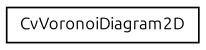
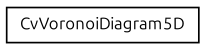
node "CvVoronoiDiagram2D": label "CvVoronoiDiagram2D" -> "CvVoronoiDiagram5D"
